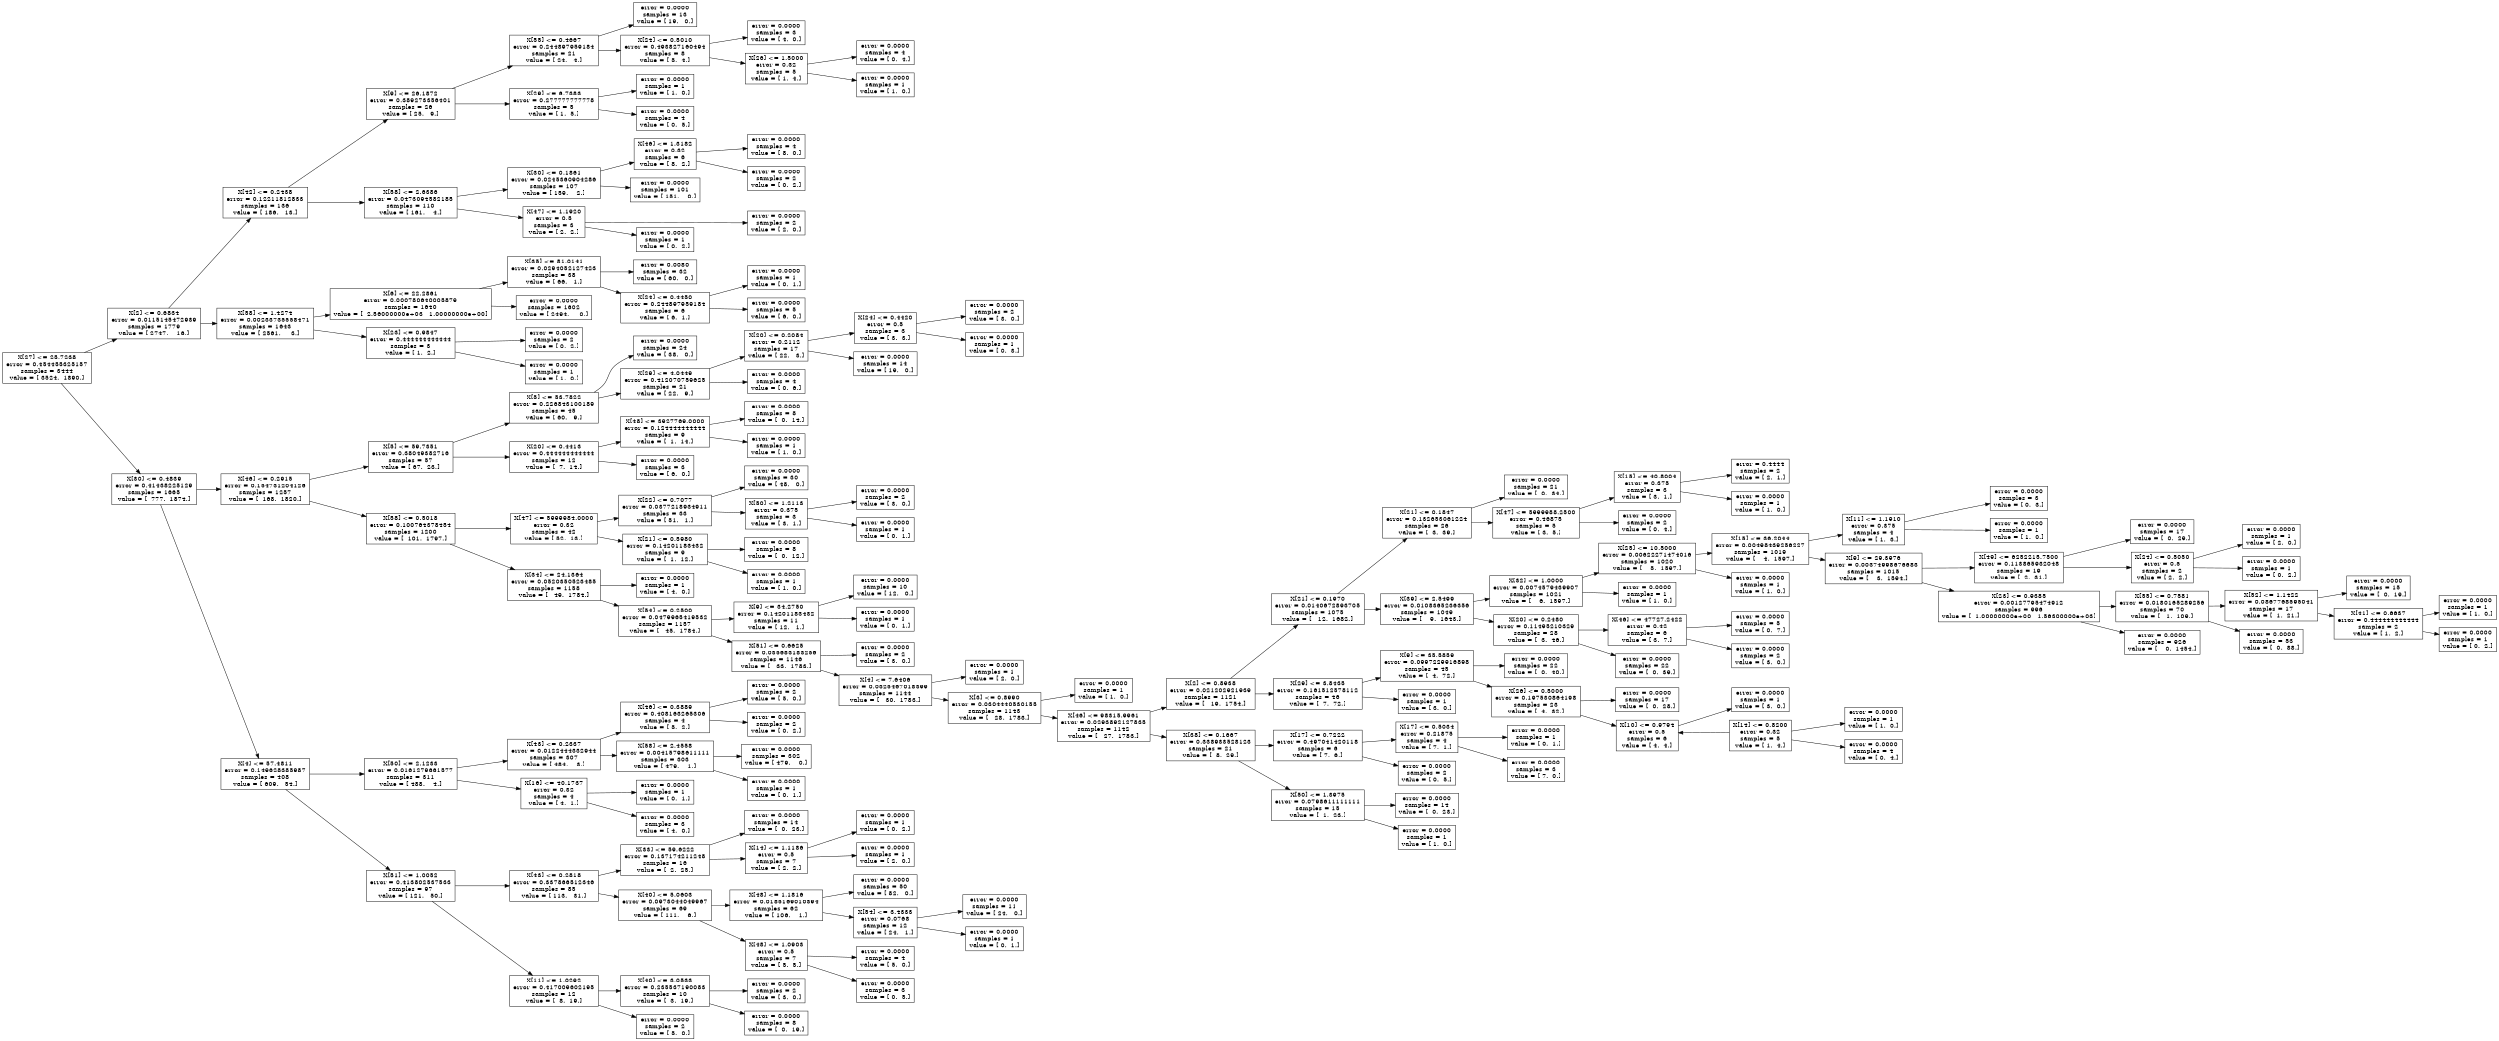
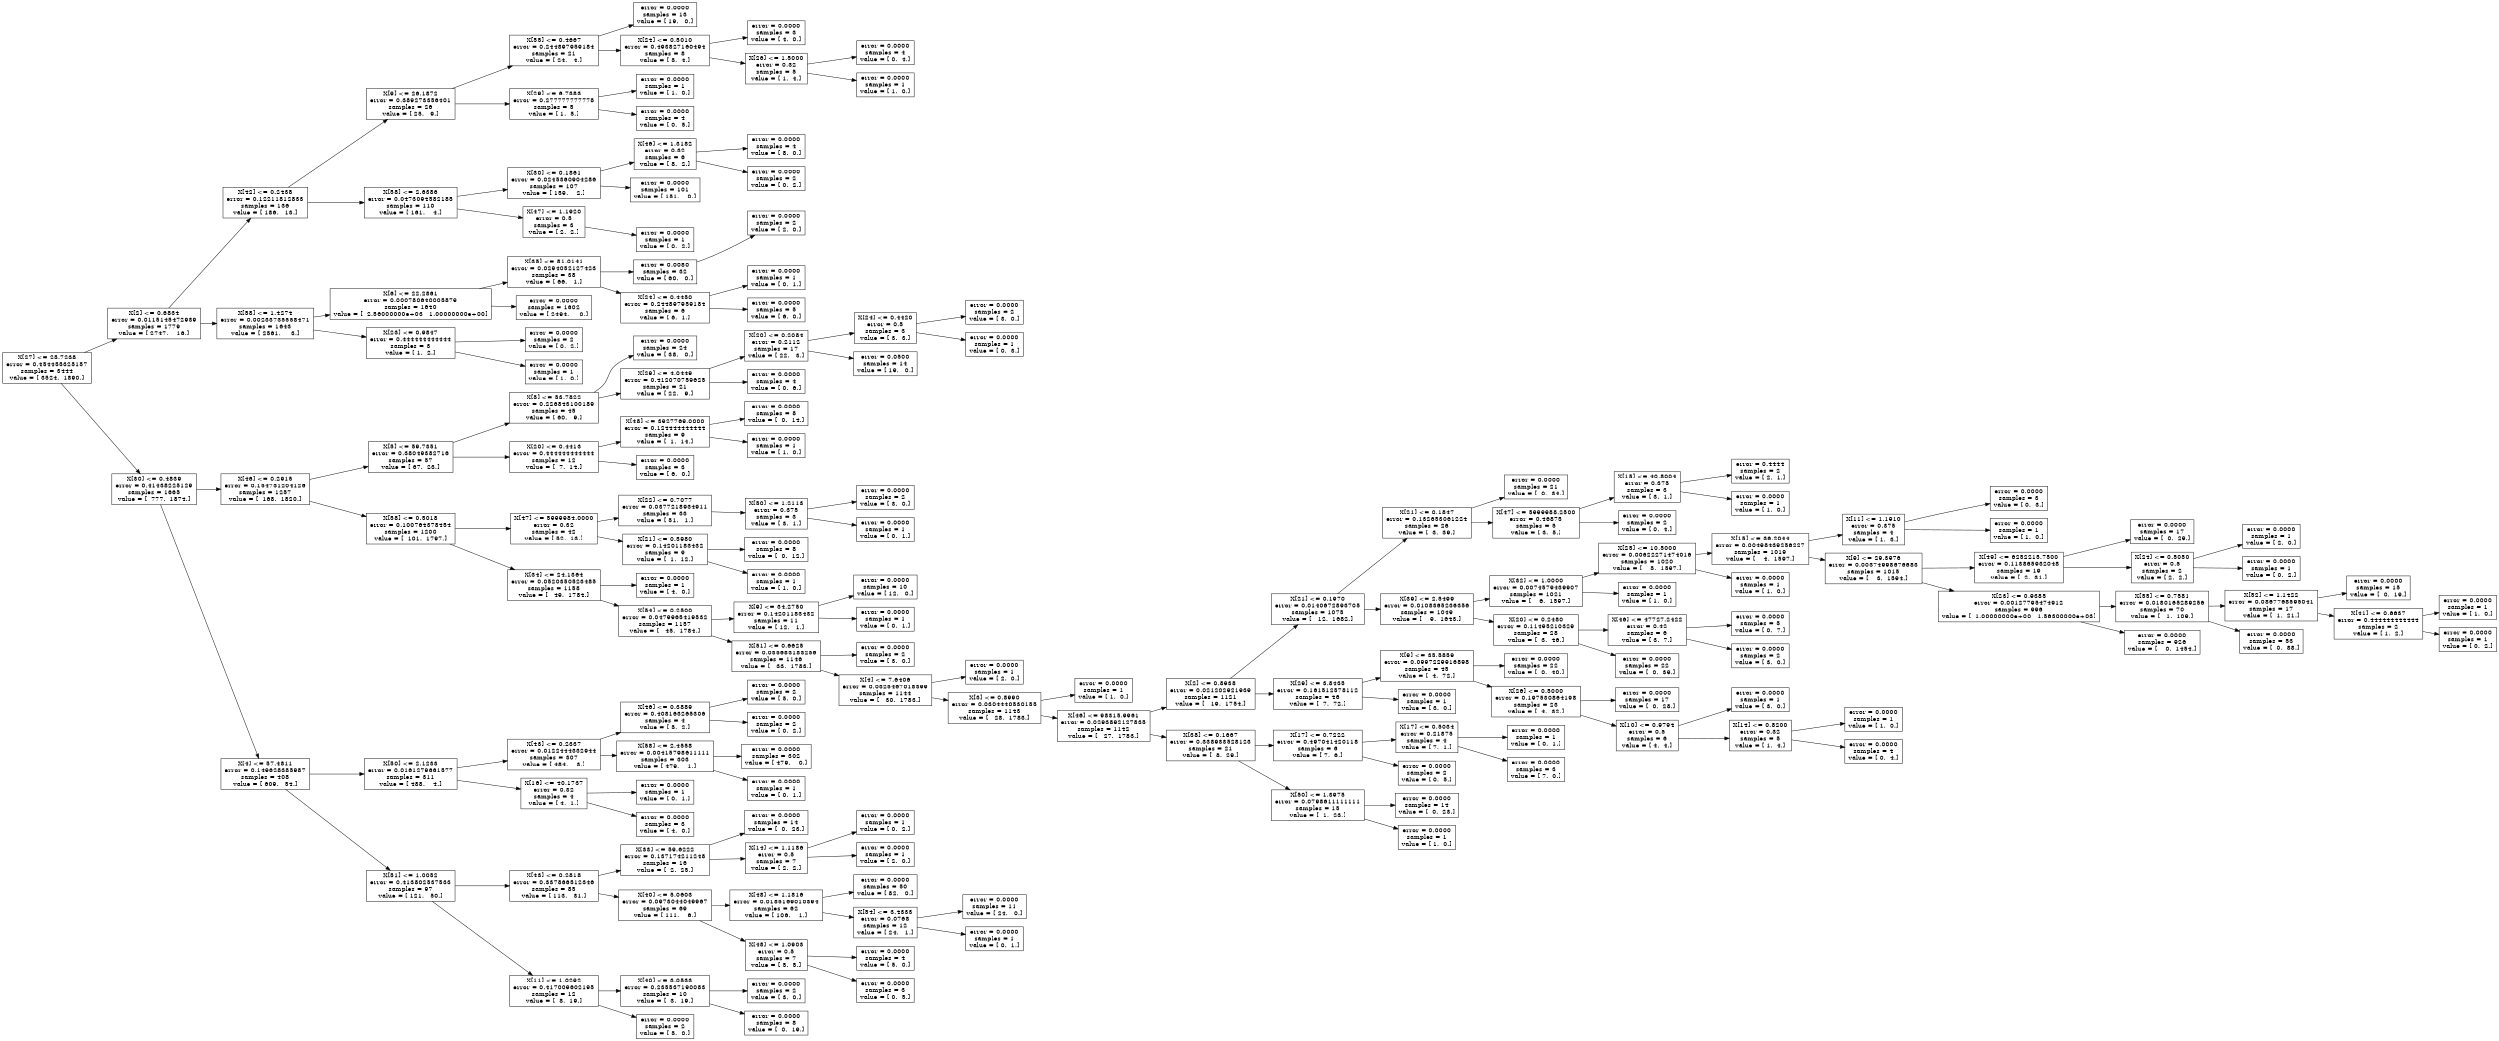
edge "X[47] <= 1.1920 error = 0.5 samples = 3 value = [ 2.  2.]" -> "error = 0.0000 samples = 2 value = [ 2.  0.]": now "error = 0.0080 samples = 32 value = [ 60.   0.]" -> "error = 0.0000 samples = 2 value = [ 2.  0.]"
node "error = 0.0000 samples = 14 value = [ 19.   0.]": label "error = 0.0000 samples = 14 value = [ 19.   0.]" -> "error = 0.0500 samples = 14 value = [ 19.   0.]"
node "error = 0.0000 samples = 30 value = [ 48.   0.]": removed
edge "X[14] <= 0.8200 error = 0.32 samples = 5 value = [ 1.  4.]" -> "X[10] <= 0.9794 error = 0.5 samples = 6 value = [ 4.  4.]": reversed
